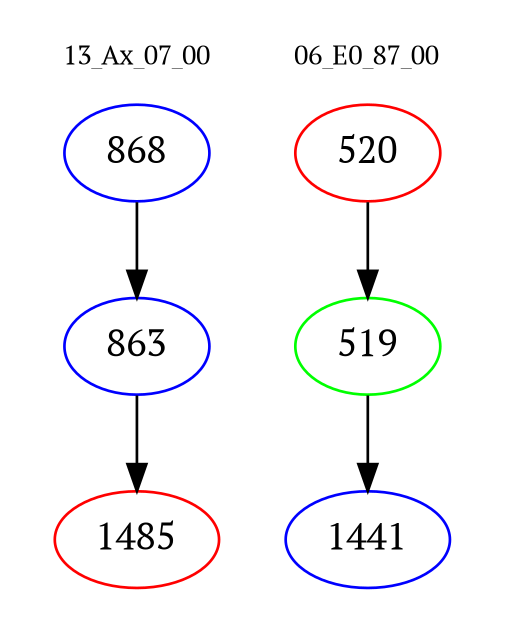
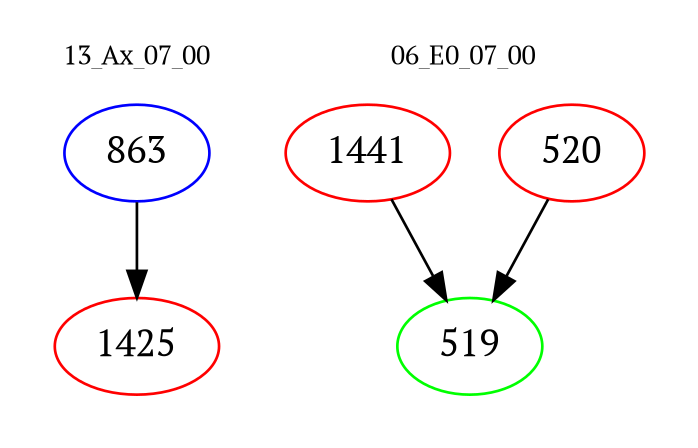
cluster "06_E0_87_00": label "06_E0_87_00" -> "06_E0_07_00"
node "868": removed
edge "519" -> "1441": reversed
node "1485": label "1485" -> "1425"
node "1441": color blue -> red
